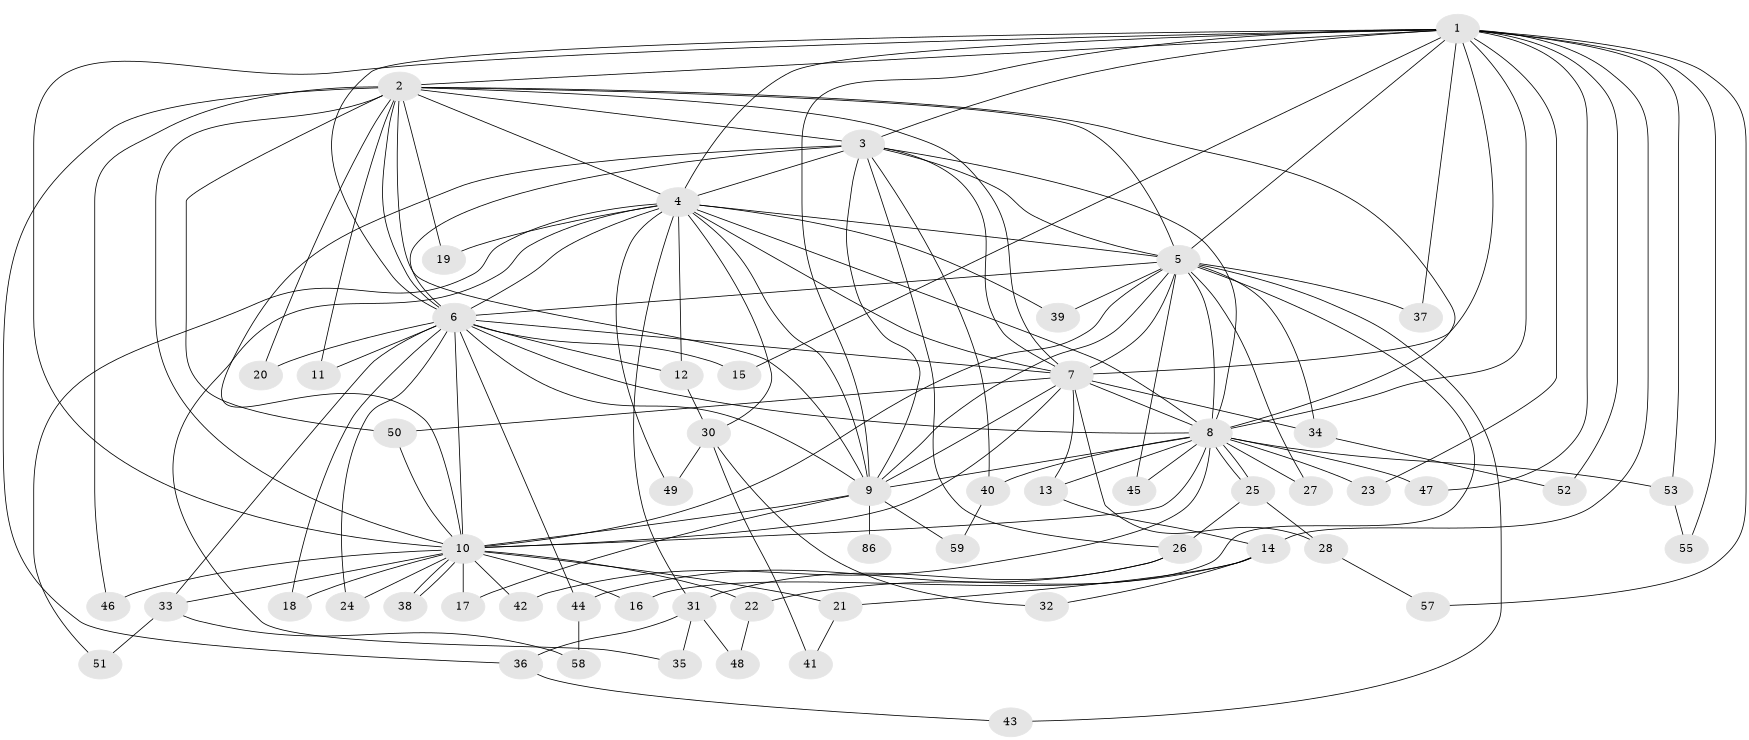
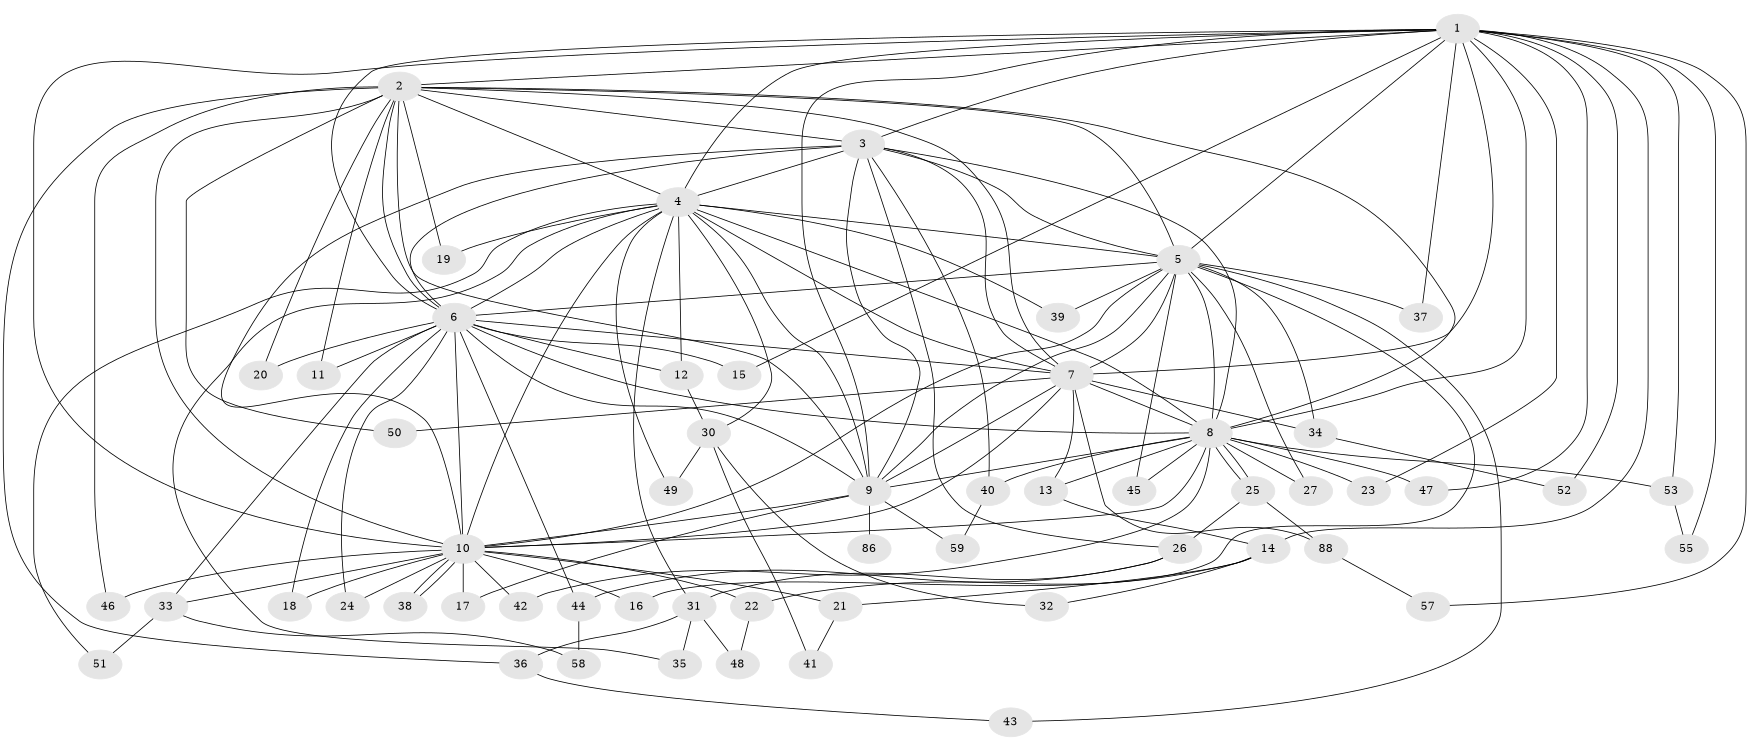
edge "50" -- "10": now "4" -- "10"
node "28": label "28" -> "88"
